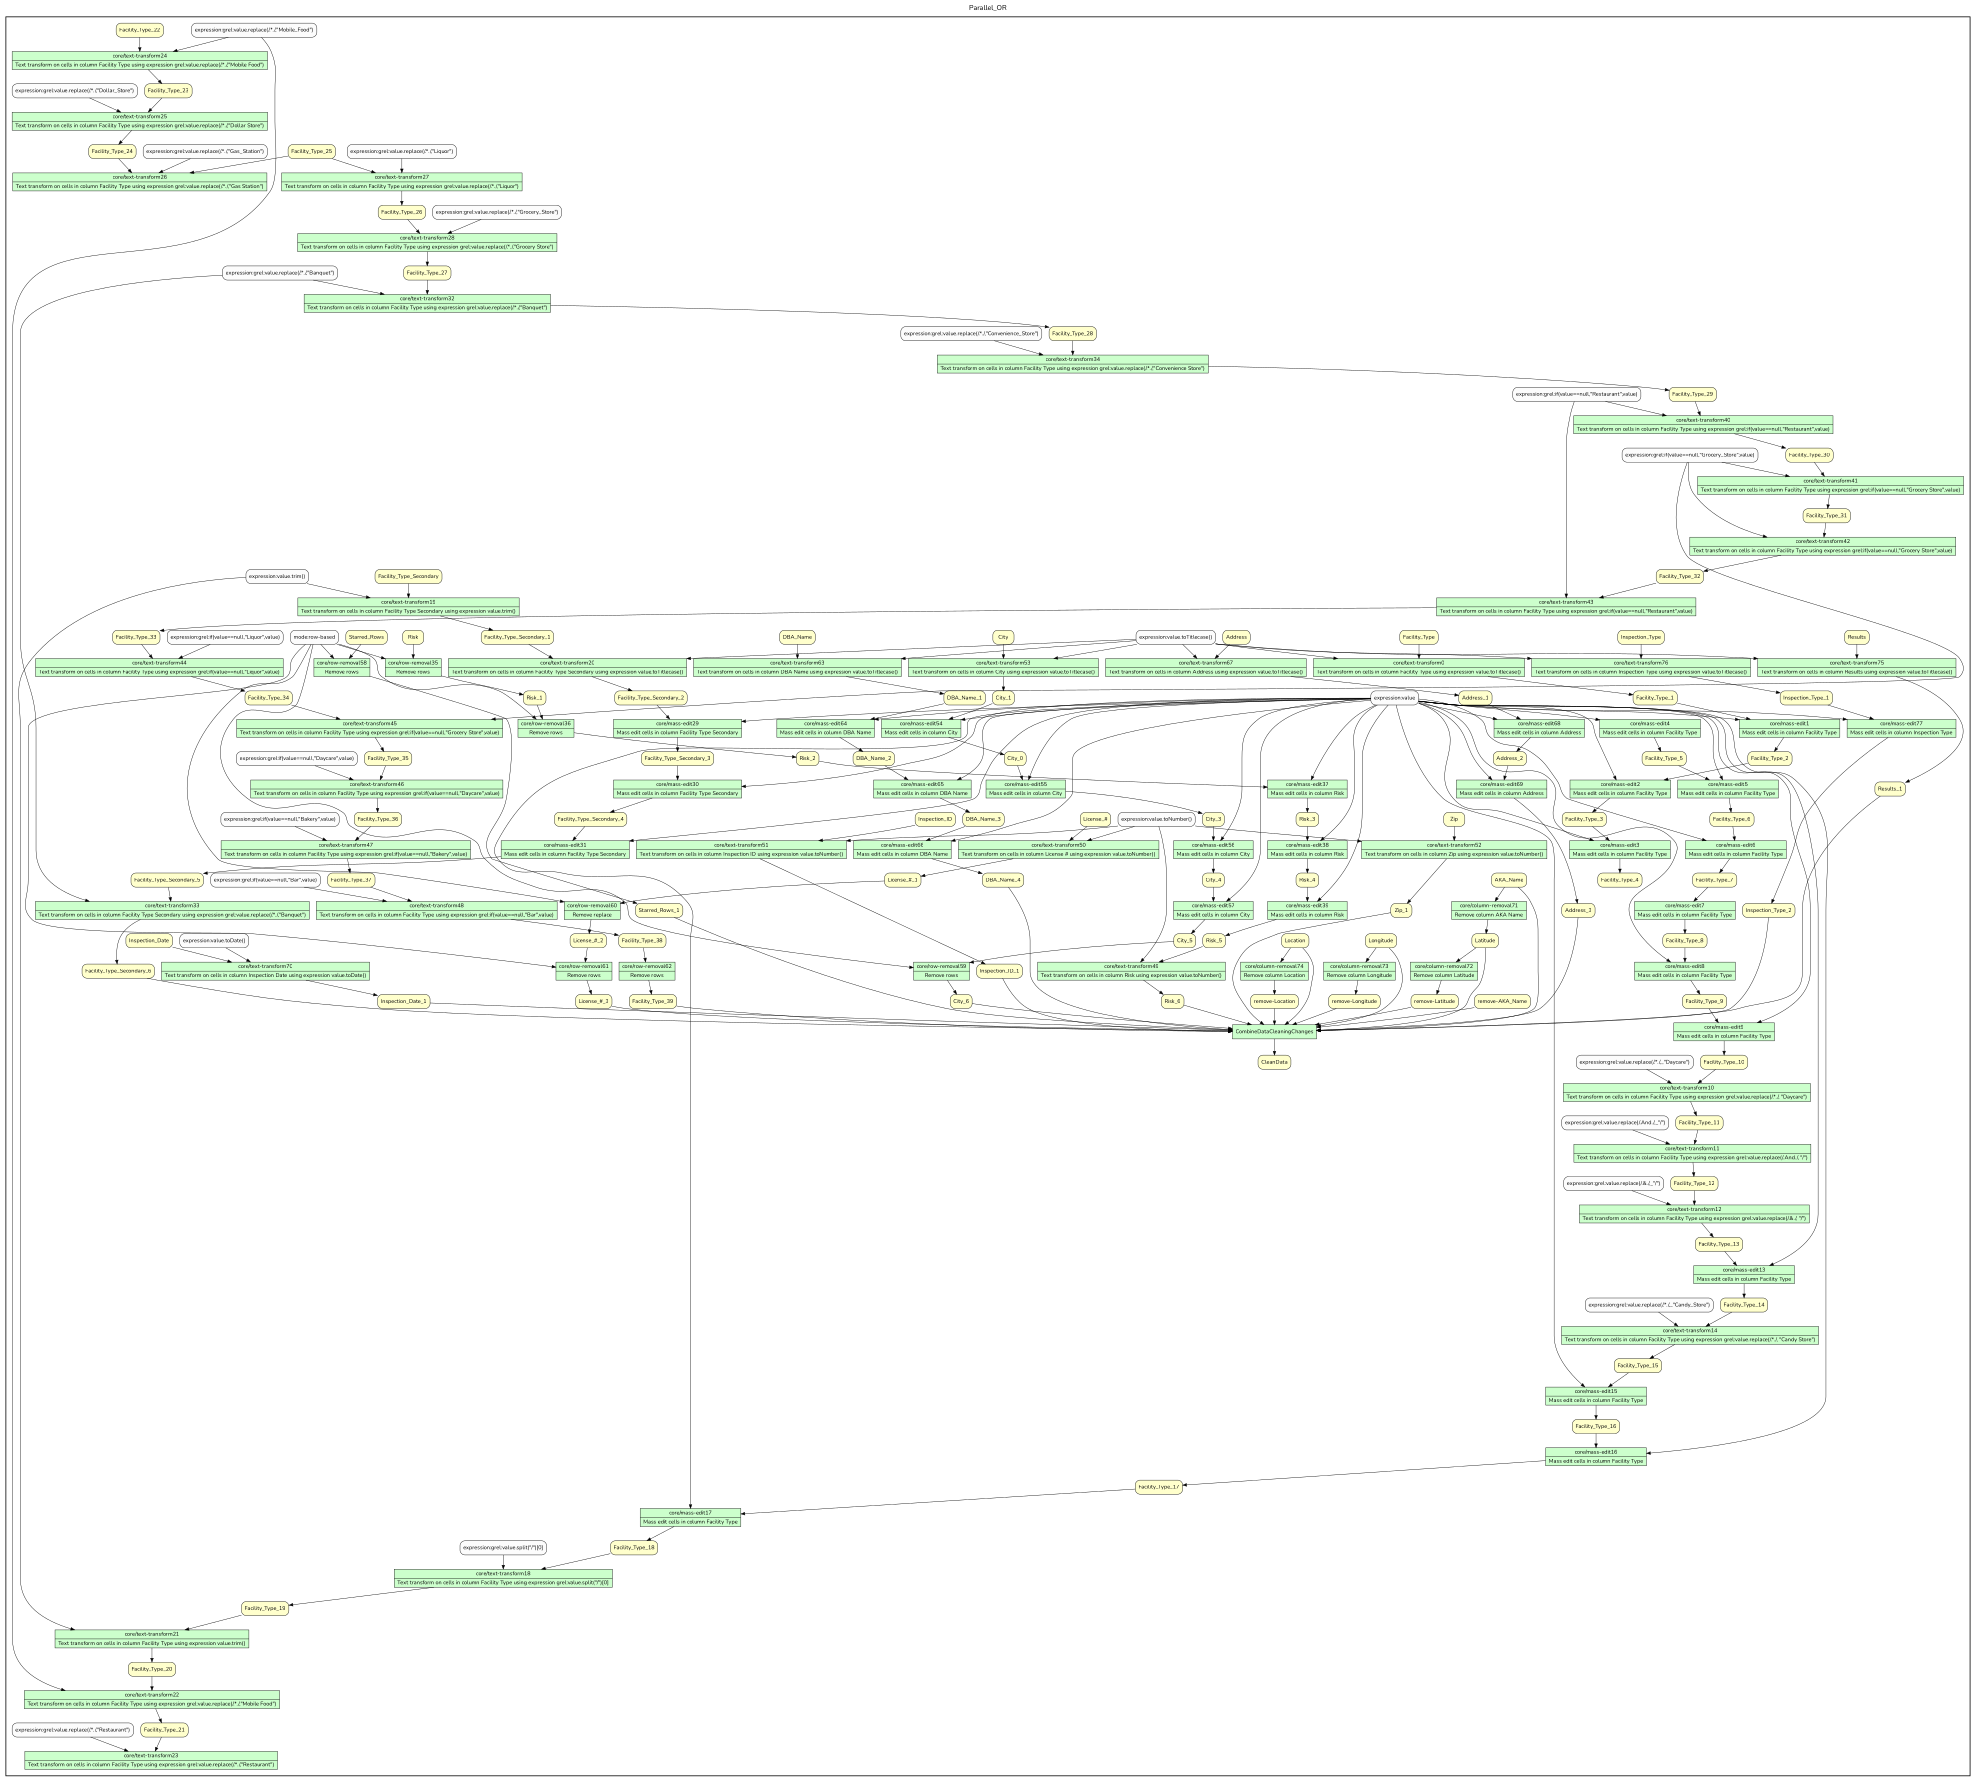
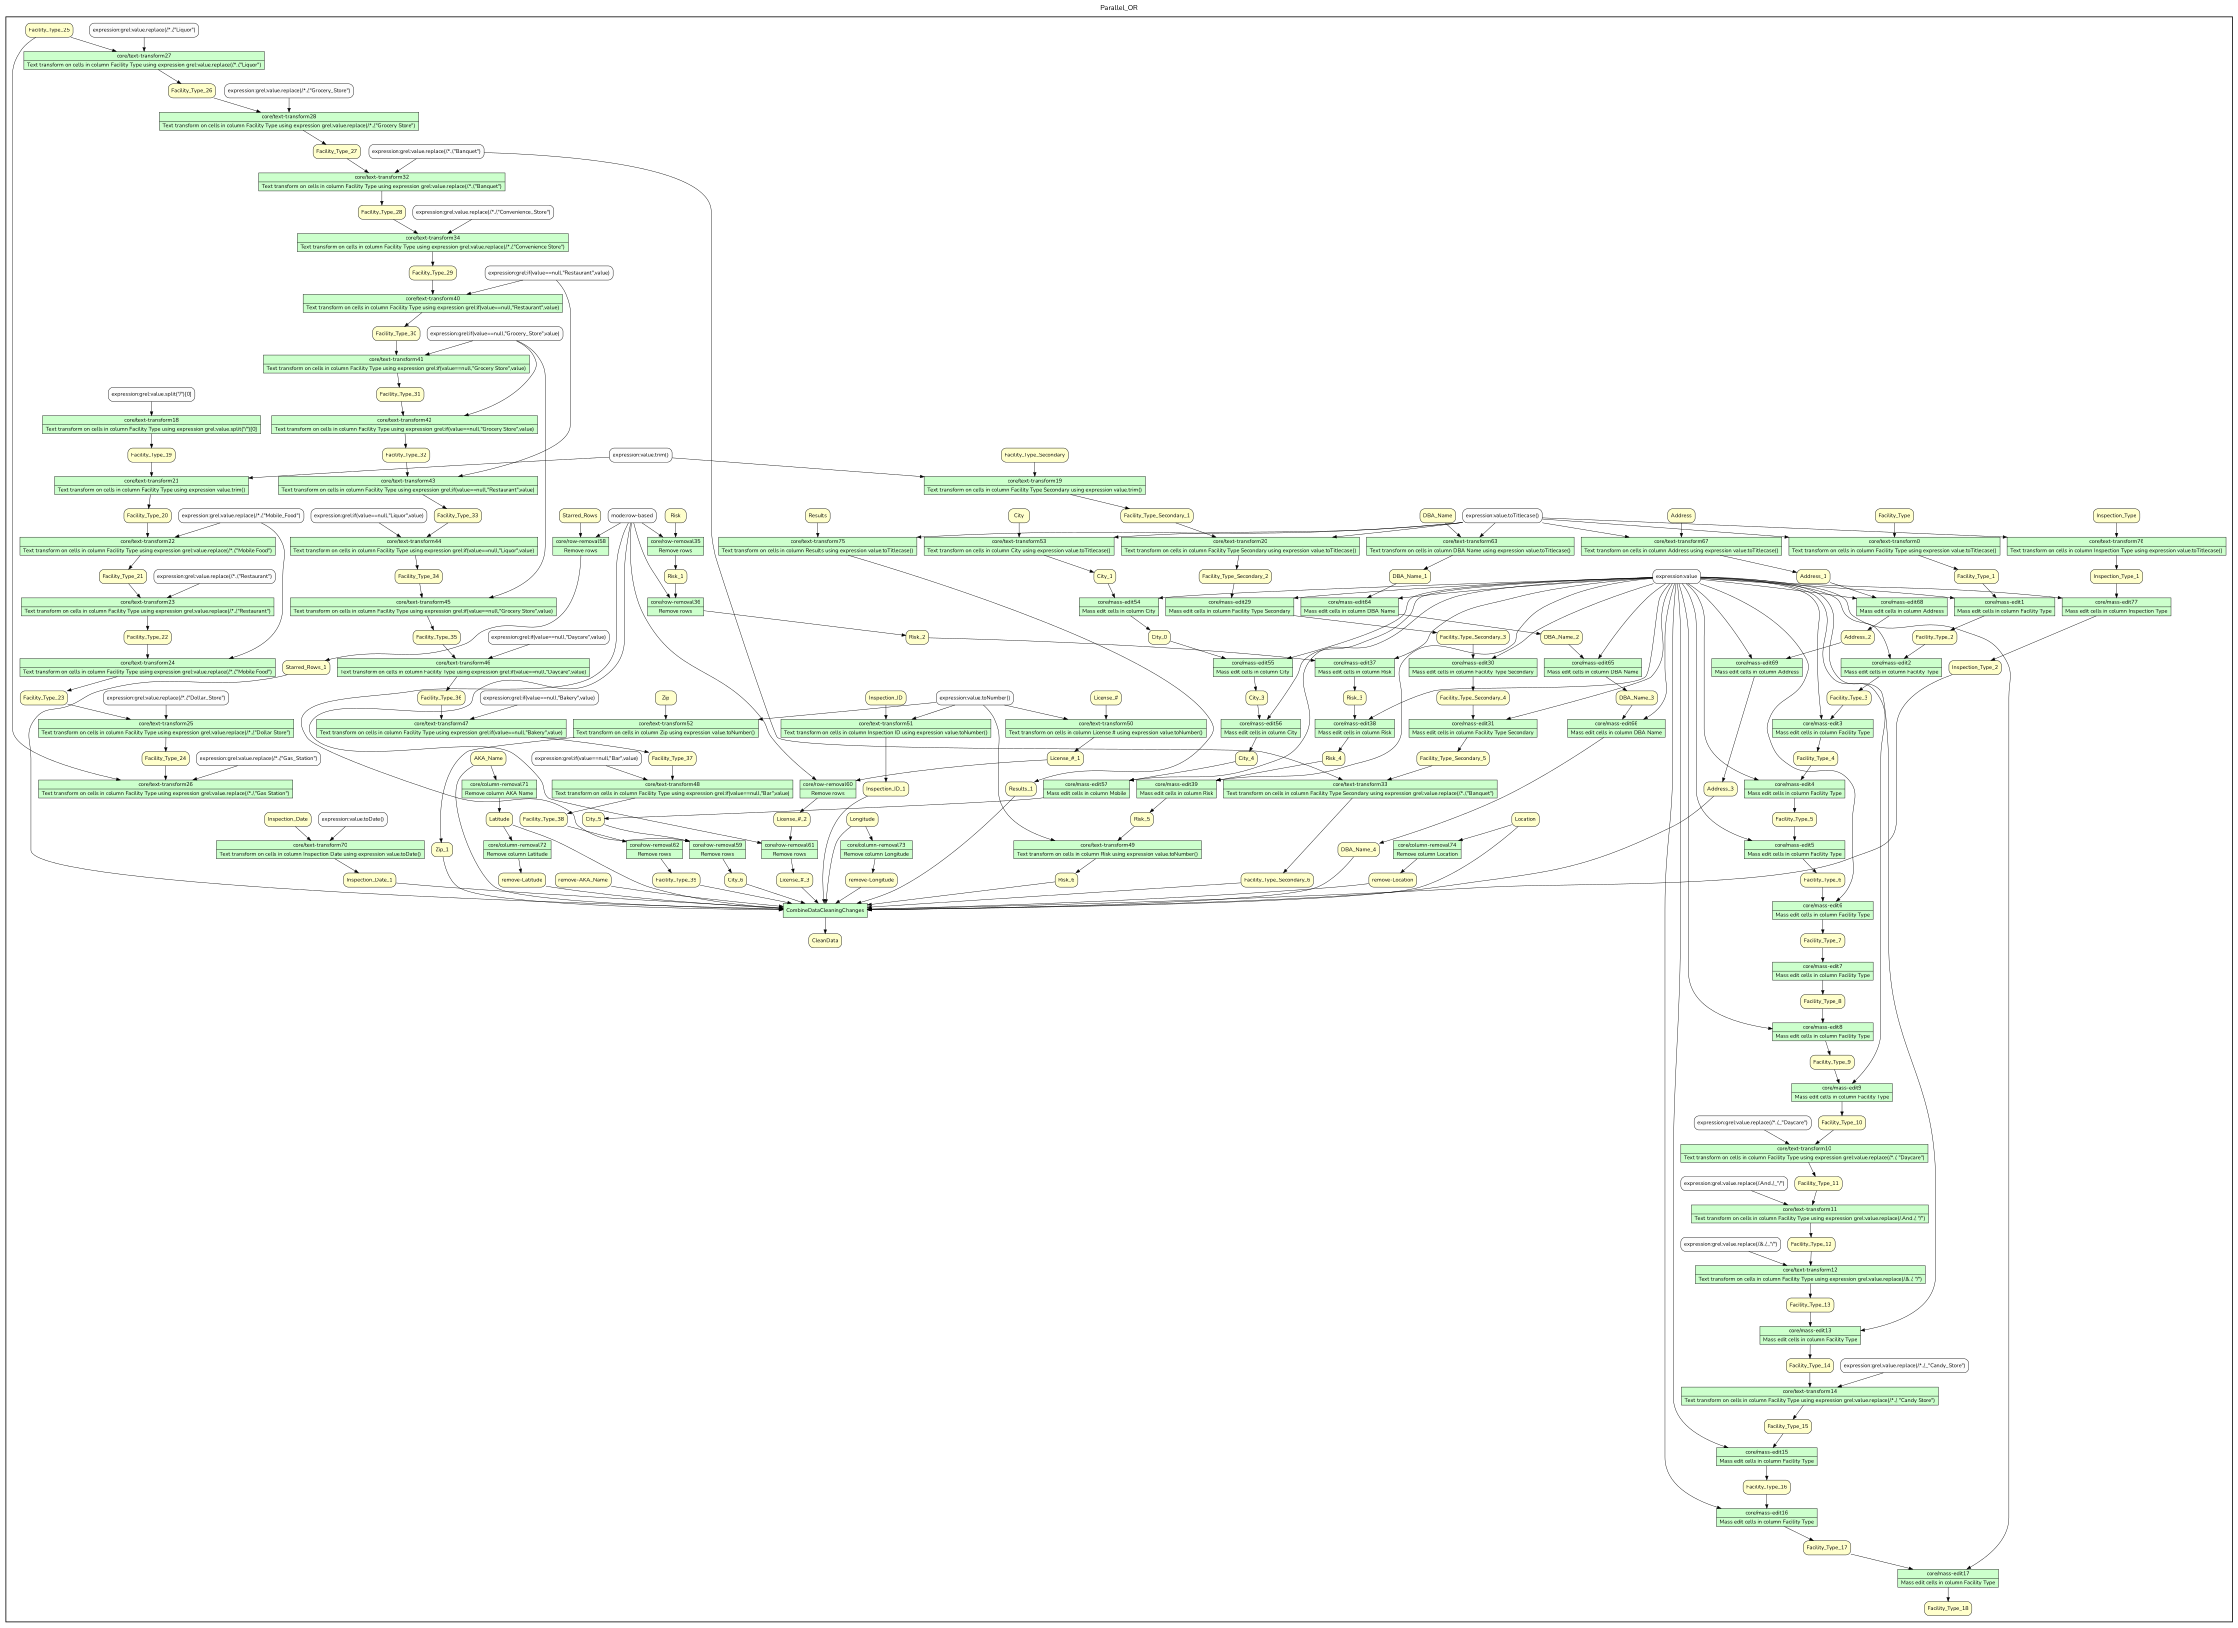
edge "core/text-transform23" -> "Facility_Type_22": added
edge "Facility_Type_4" -> "core/mass-edit4": added
node "core/row-removal60": text "Remove replace" -> "Remove rows"
node "core/mass-edit57": text "Mass edit cells in column City" -> "Mass edit cells in column Mobile"
edge "Facility_Type_18" -> "core/text-transform18": removed
